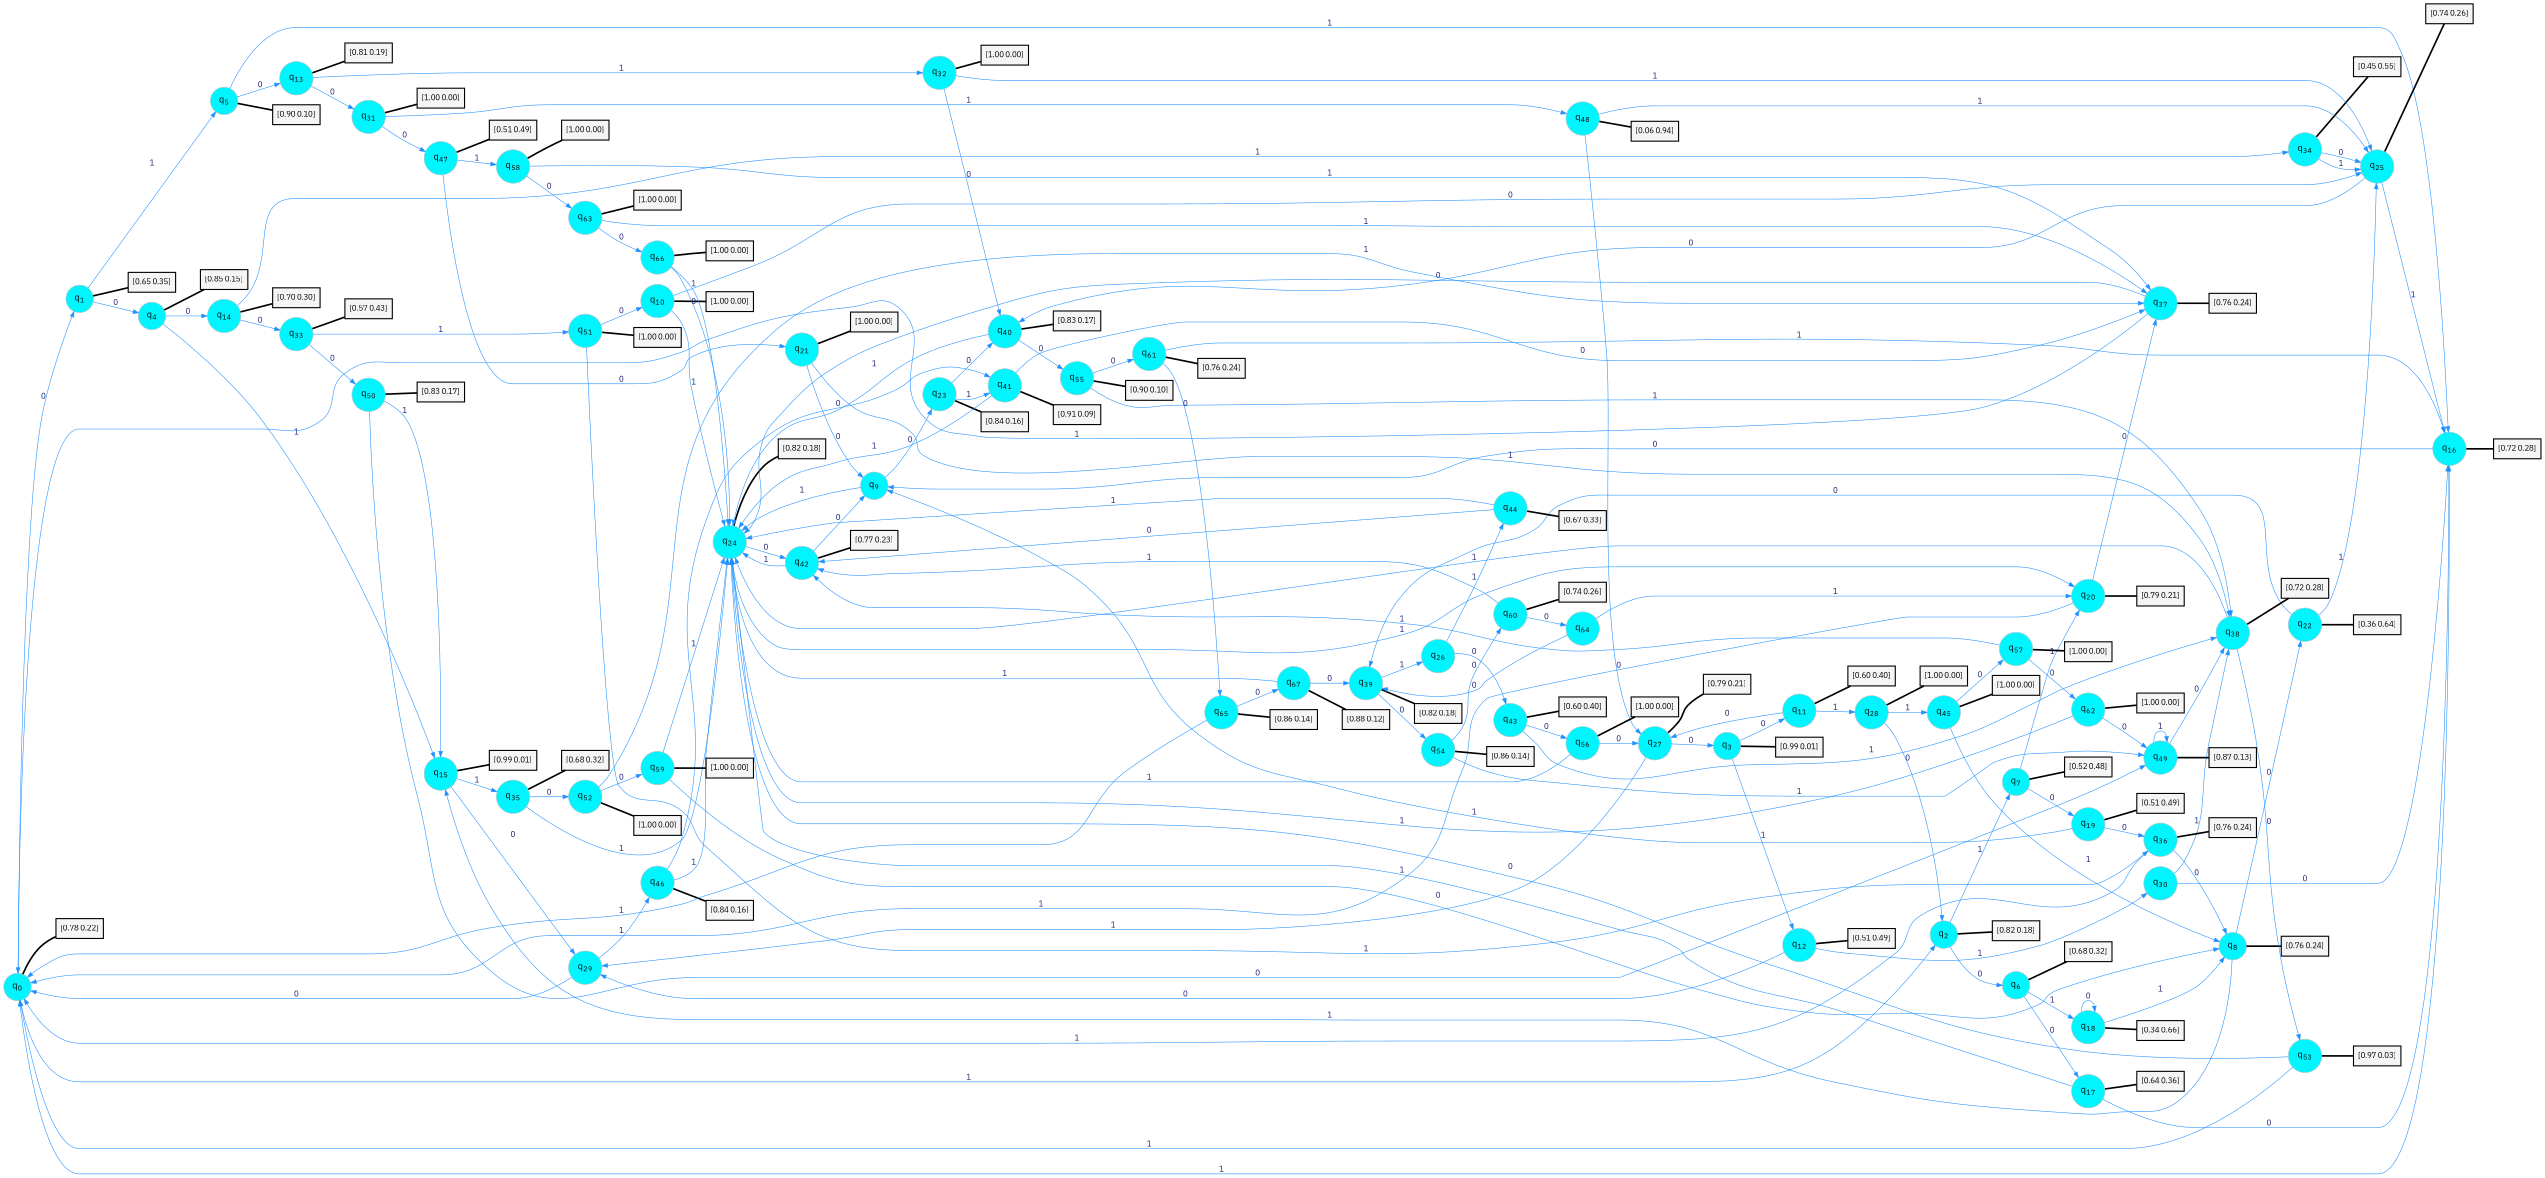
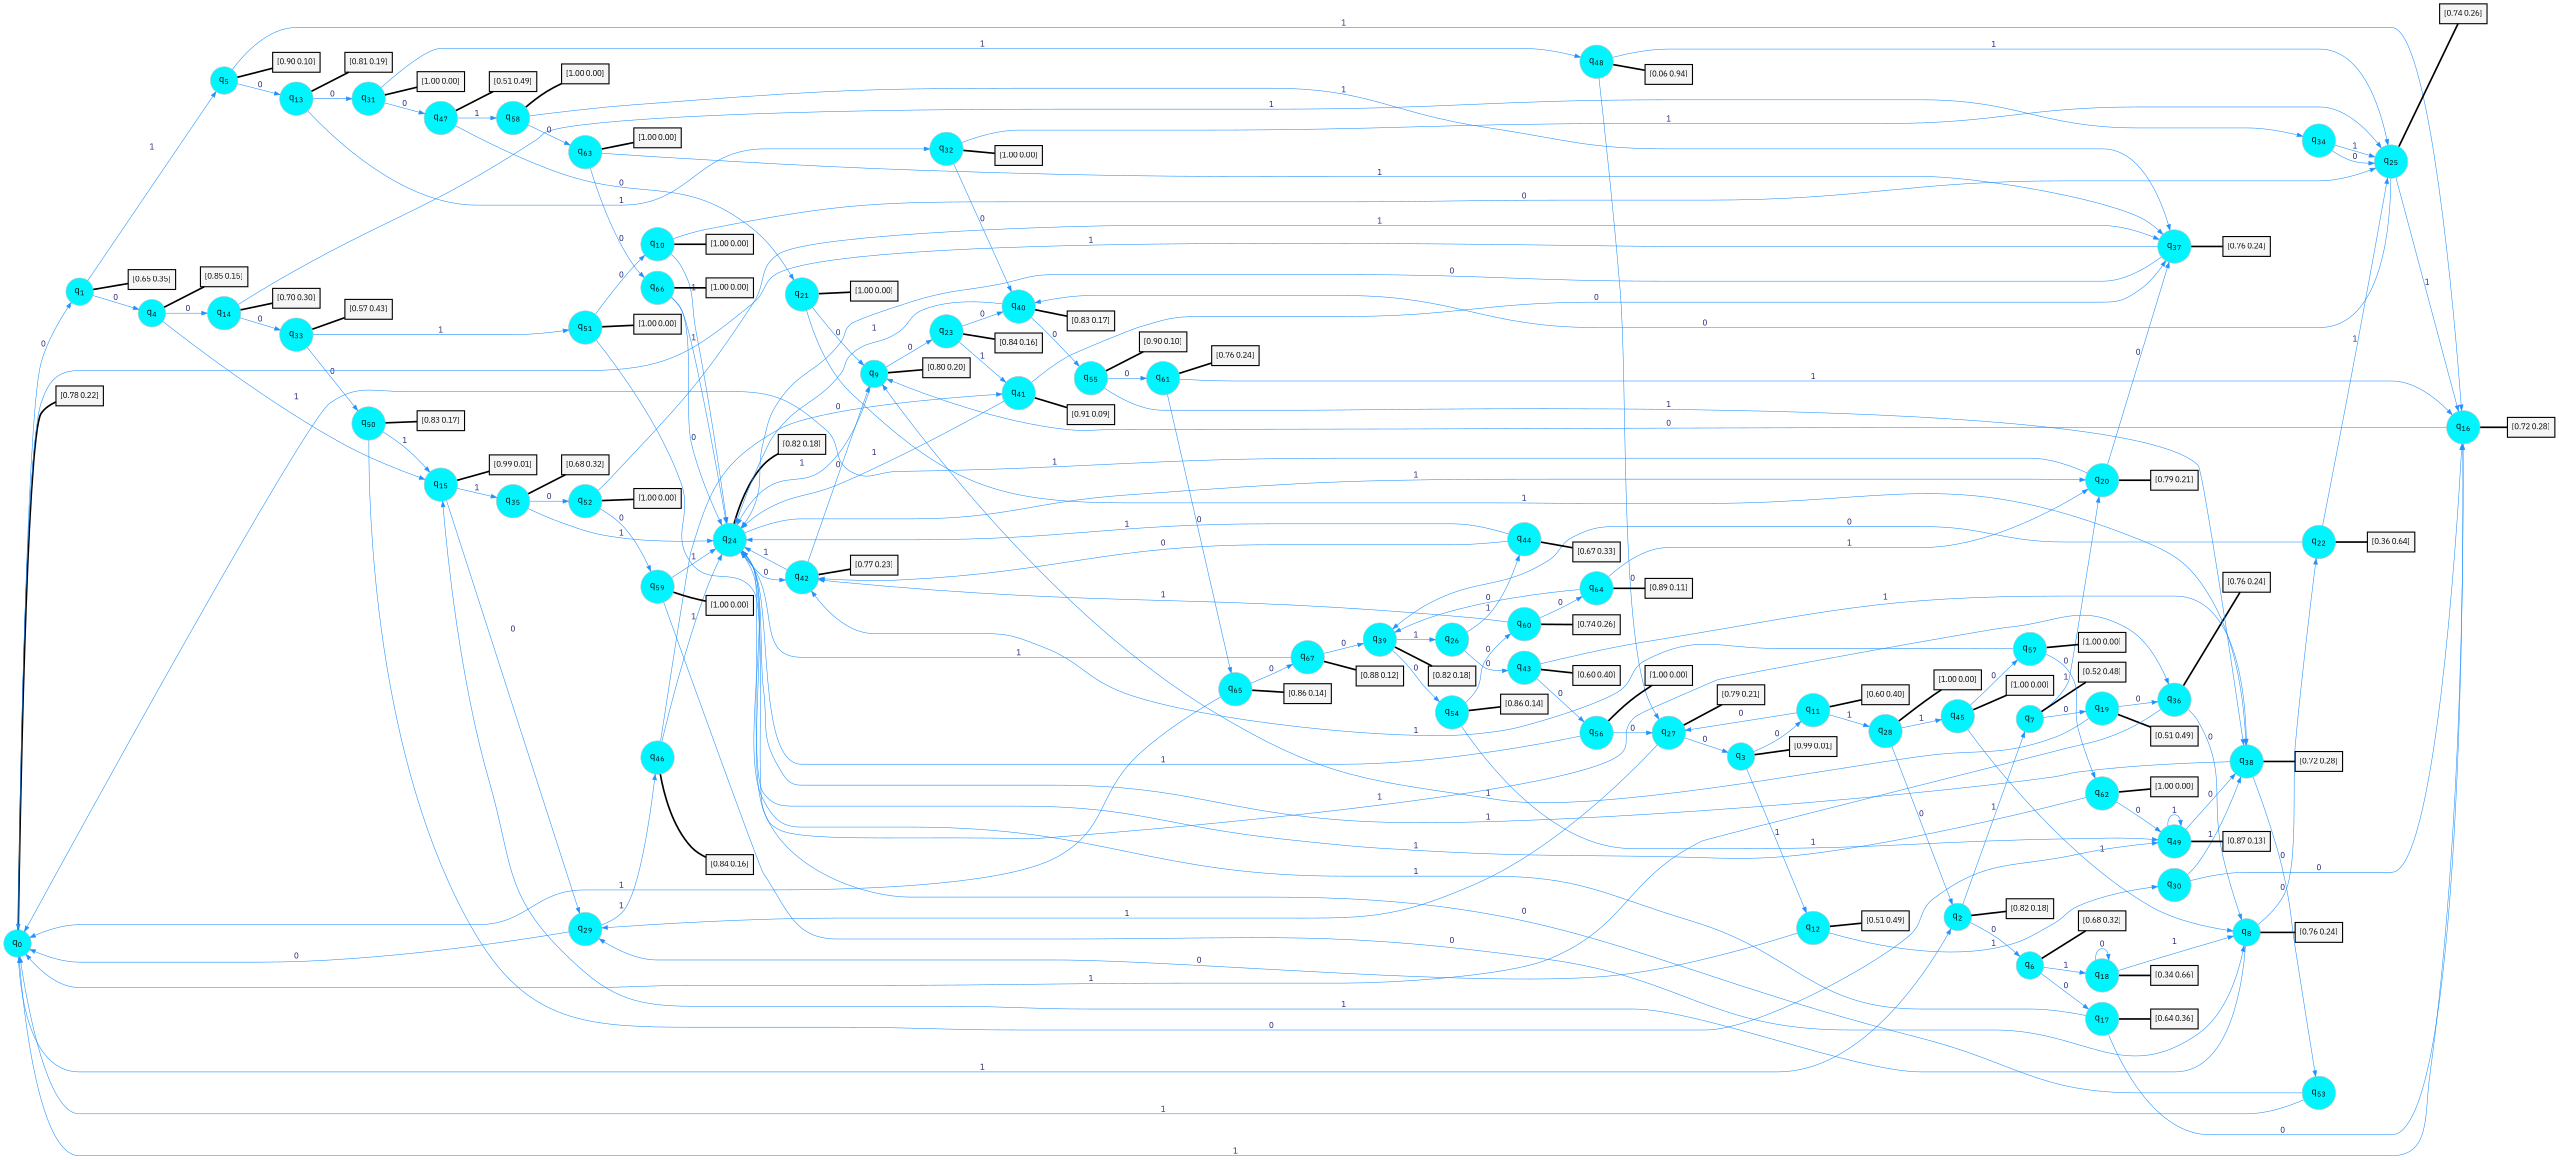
node "[0.45 0.55]": removed
node "[0.80 0.20]": added
node "[0.89 0.11]": added
node "[0.97 0.03]": removed
